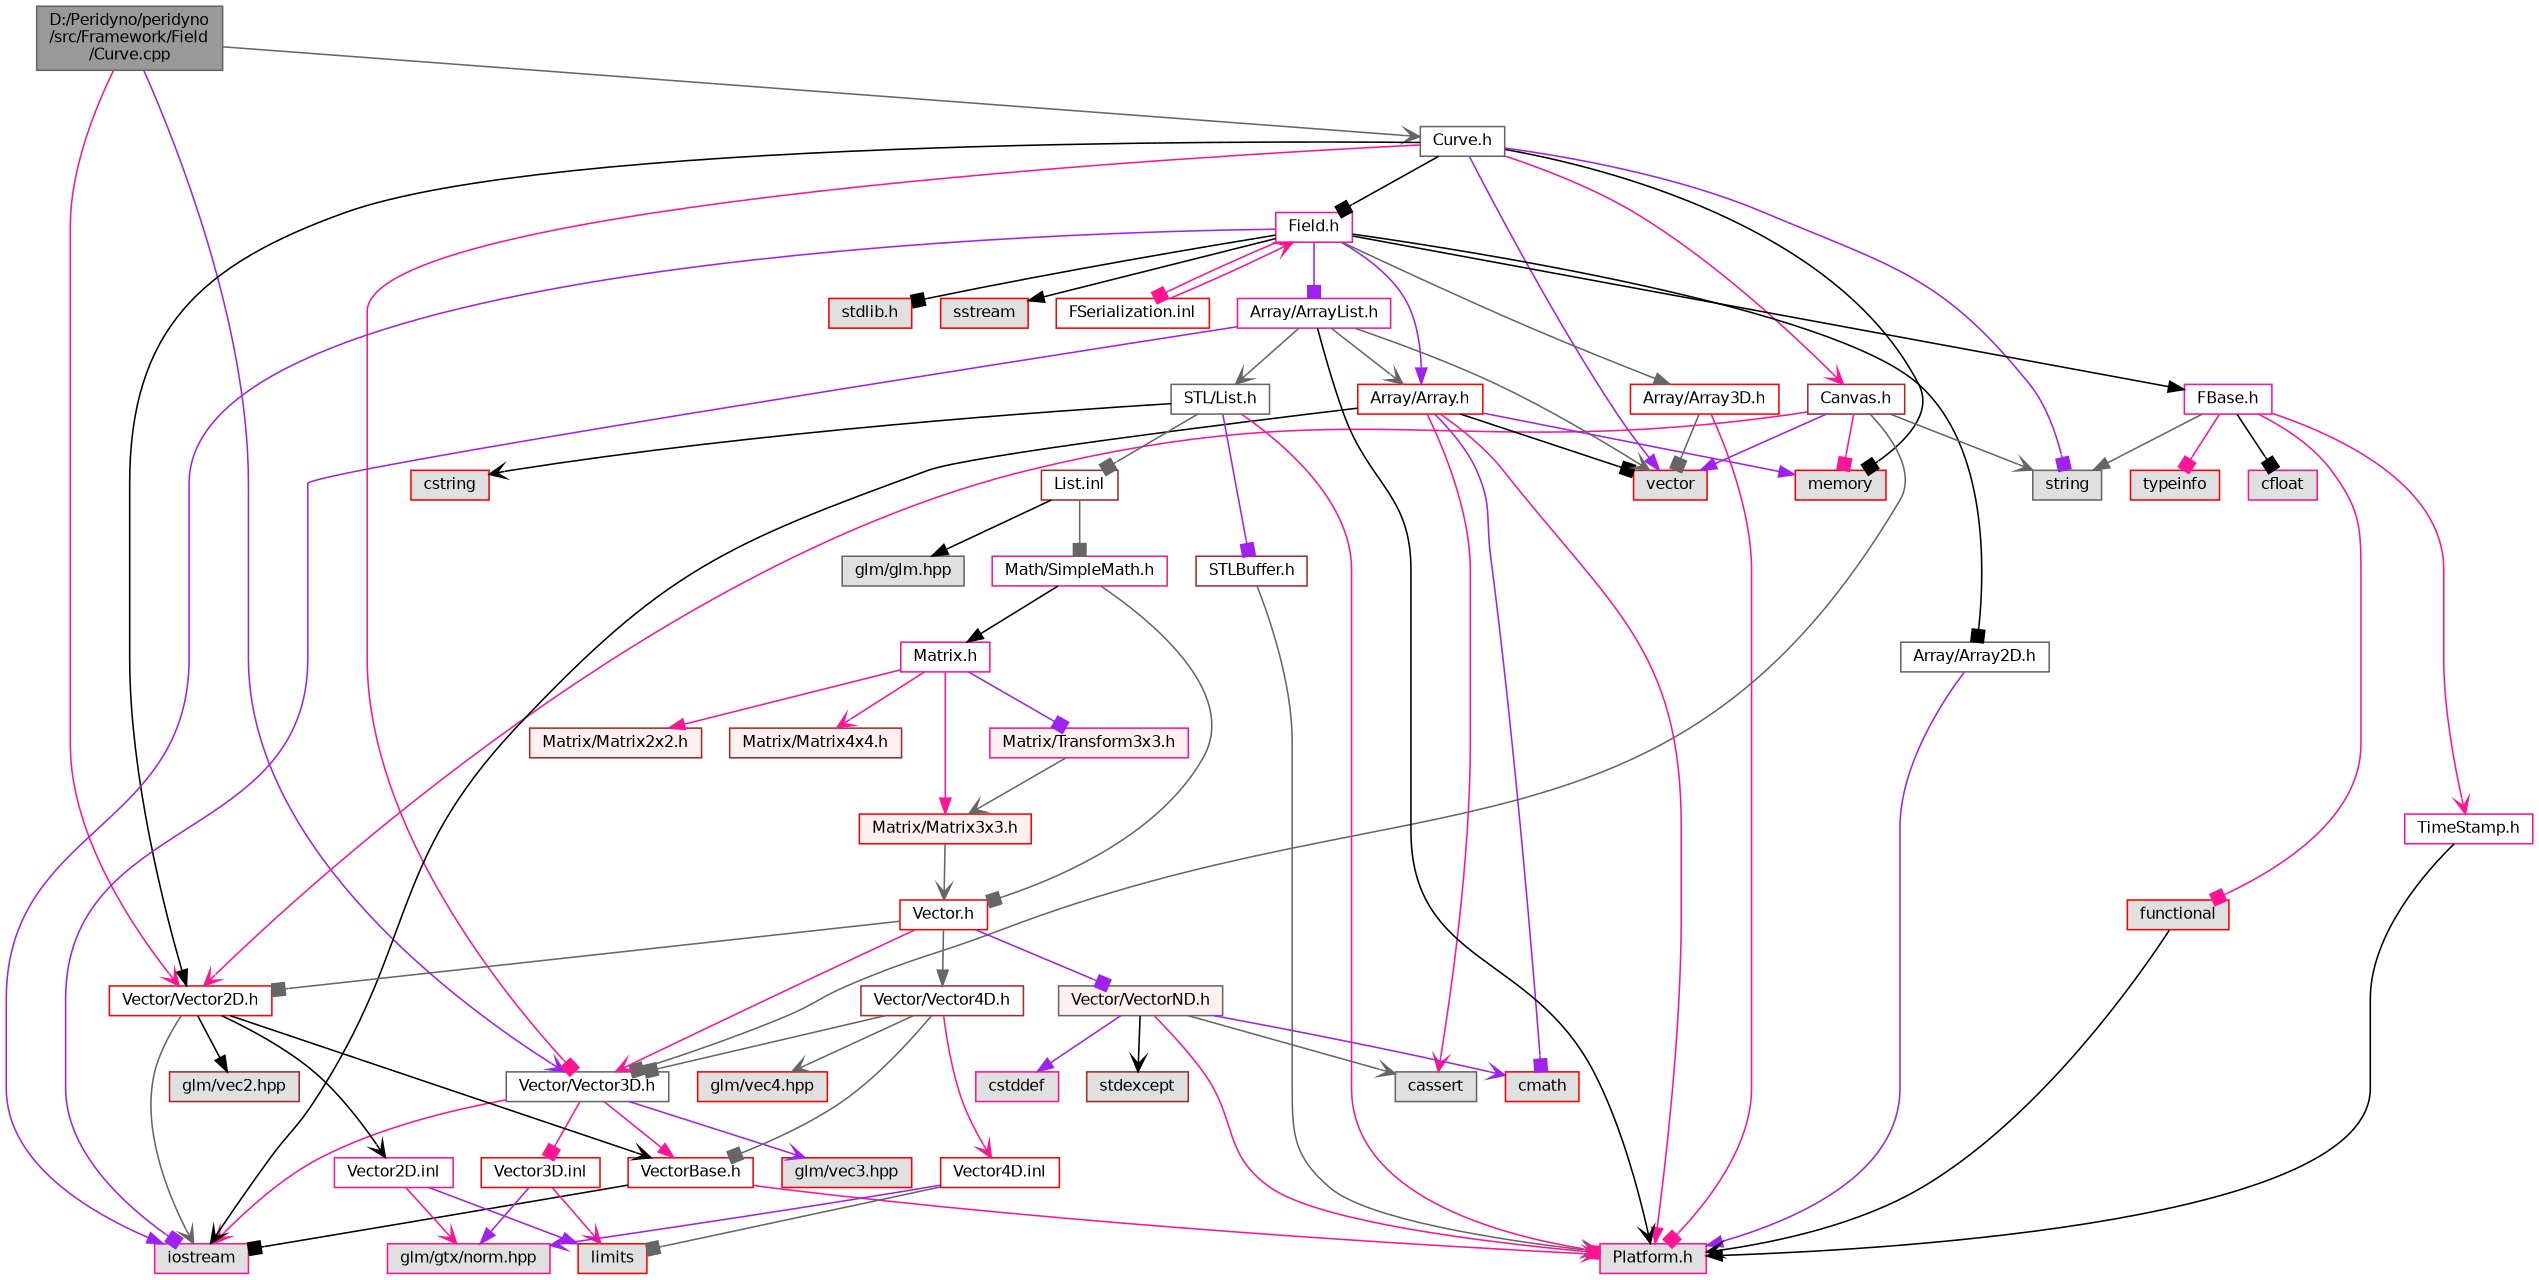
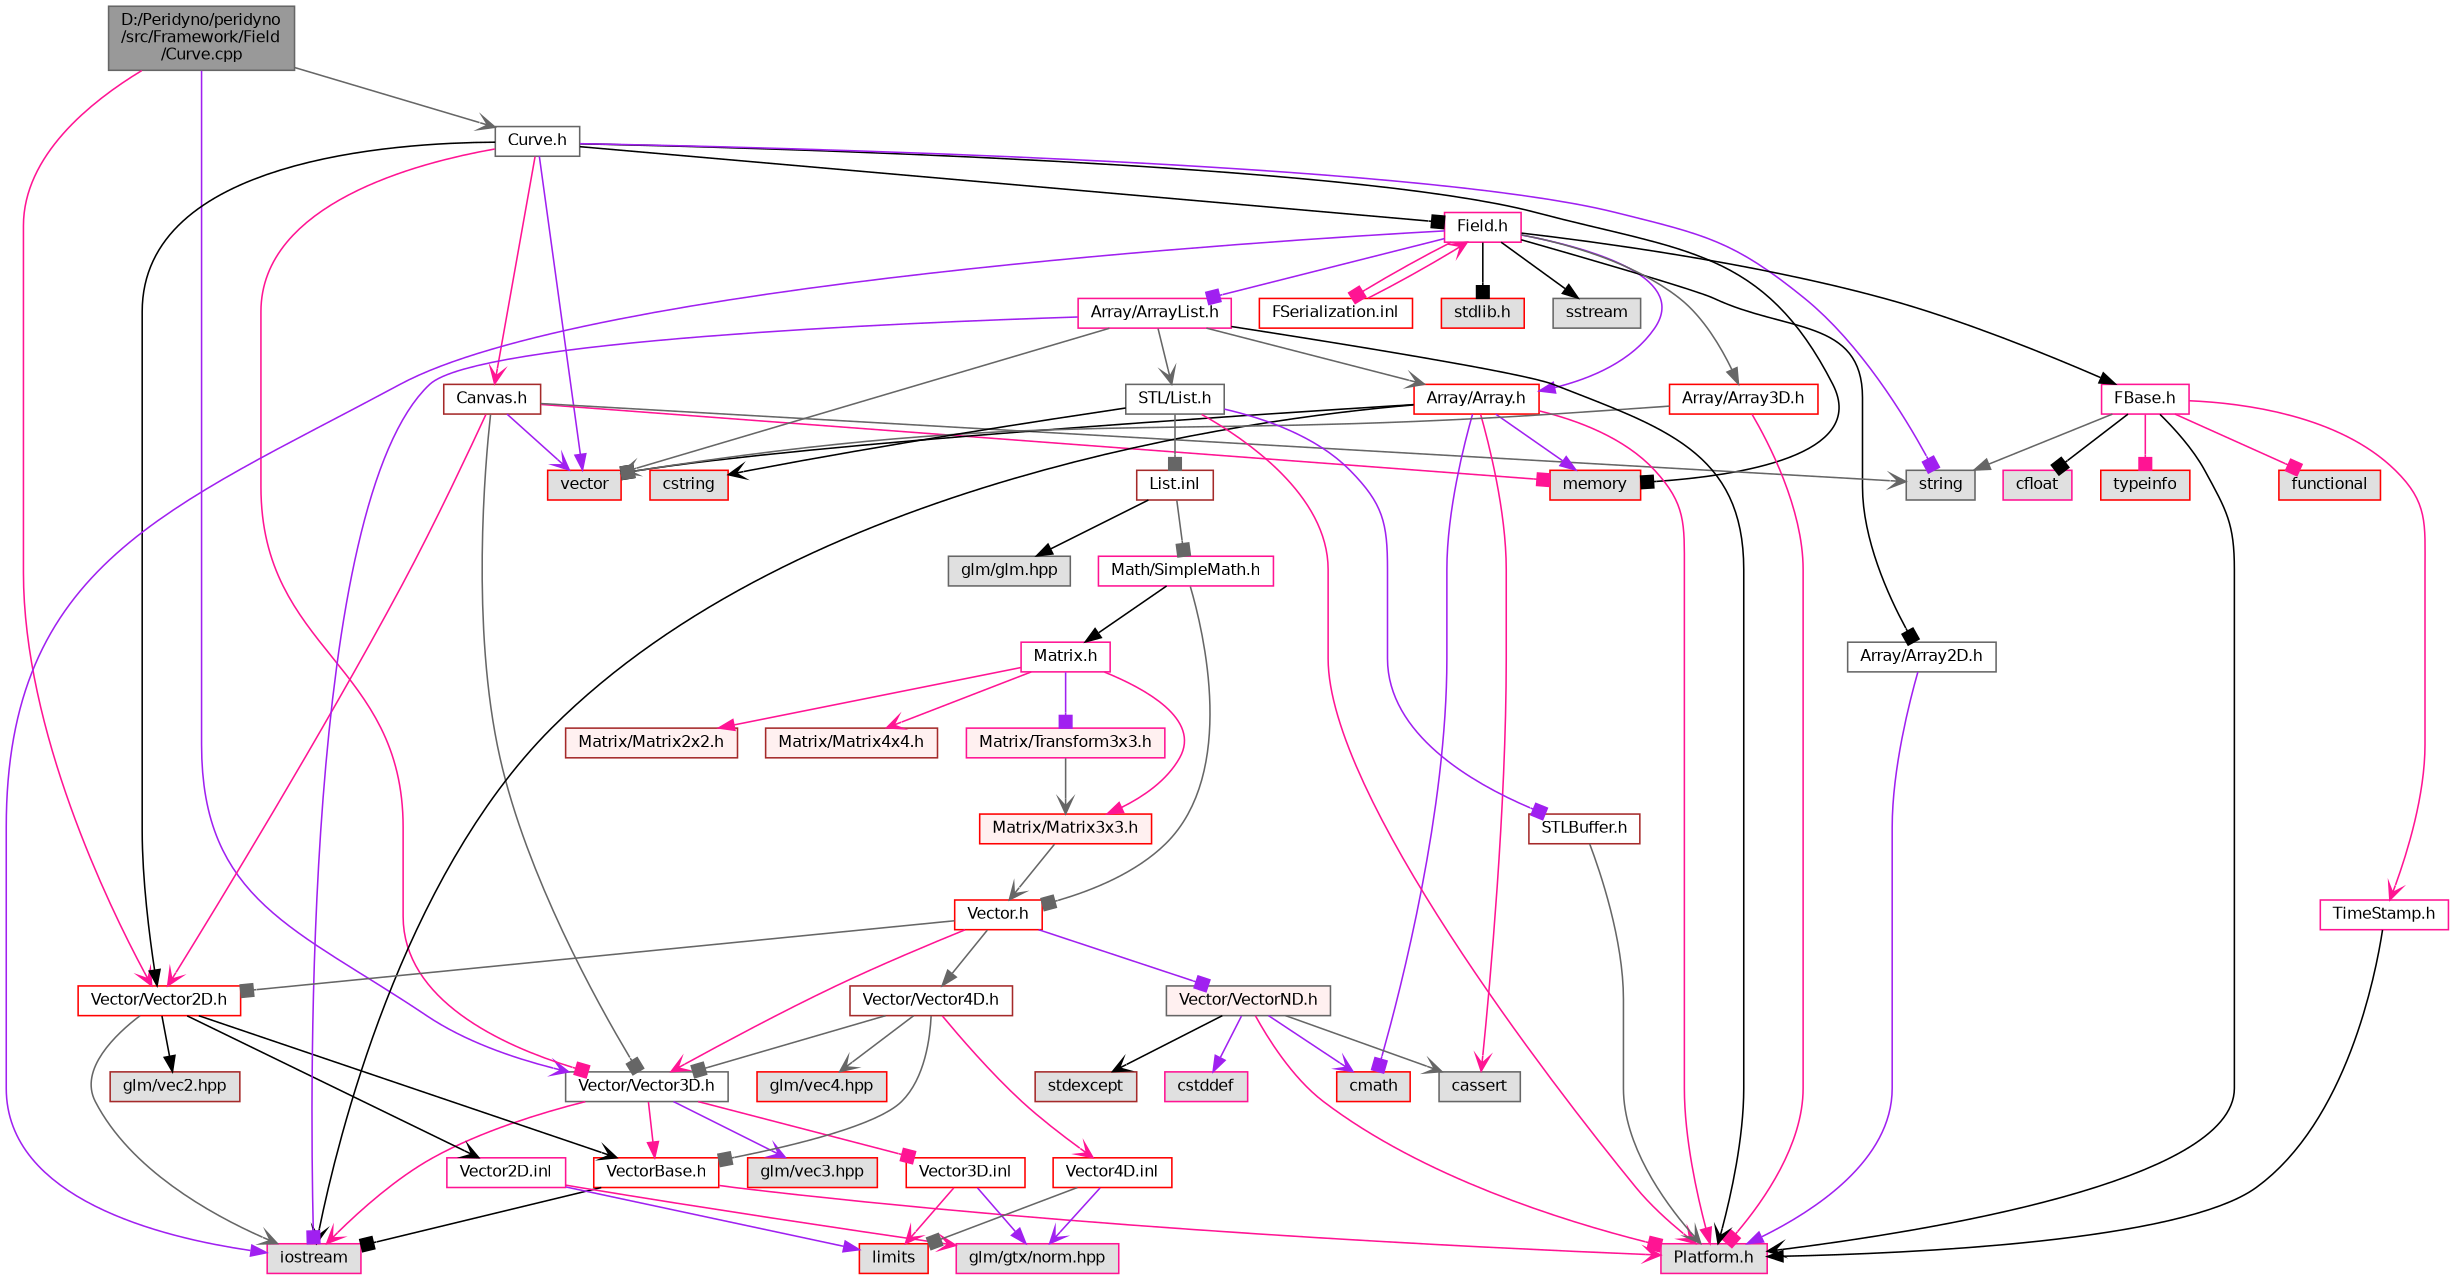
node "sstream": color red -> gray40
edge "Canvas.h" -> "vector": arrowhead normal -> vee
edge "functional" -> "Platform.h": now "FBase.h" -> "Platform.h"
